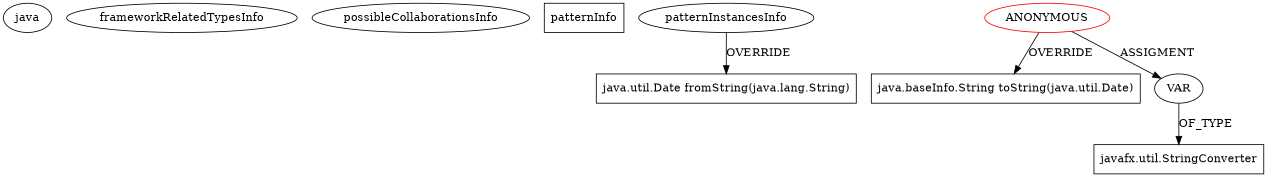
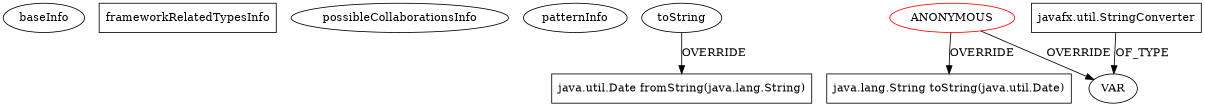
node "java": label "java" -> "baseInfo"
node "frameworkRelatedTypesInfo": shape ellipse -> box
node "patternInfo": shape box -> ellipse
node "patternInstancesInfo": label "patternInstancesInfo" -> "toString"
edge "ANONYMOUS" -> "VAR": label "ASSIGMENT" -> "OVERRIDE"
node "java.baseInfo.String toString(java.util.Date)": label "java.baseInfo.String toString(java.util.Date)" -> "java.lang.String toString(java.util.Date)"
edge "VAR" -> "javafx.util.StringConverter": reversed
